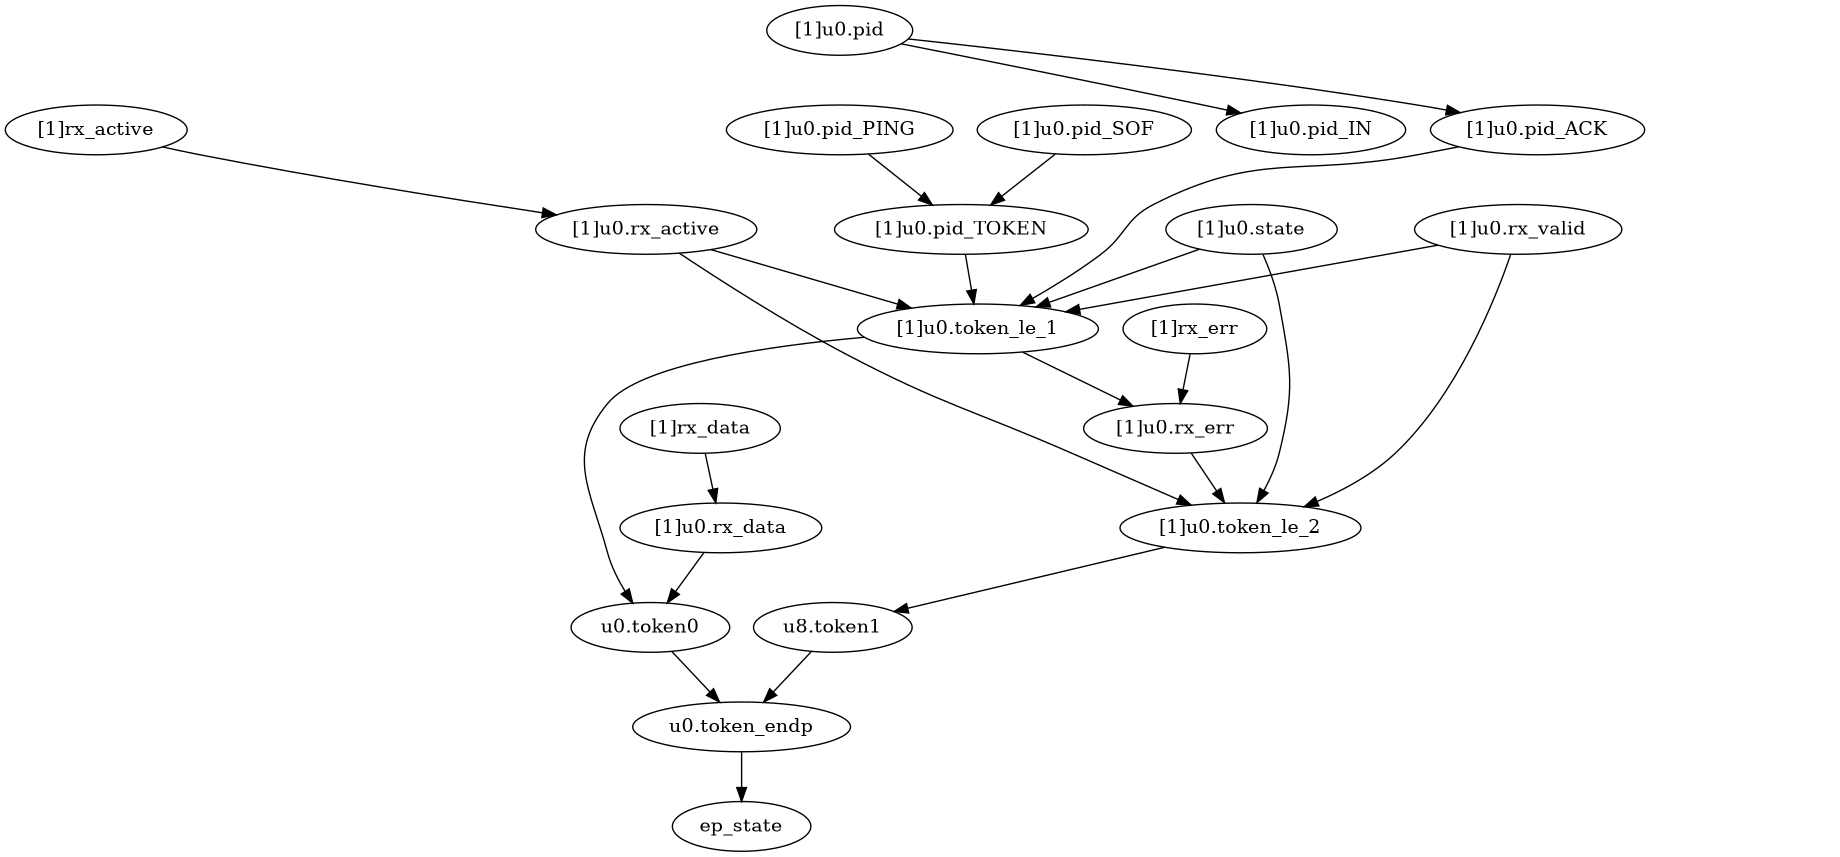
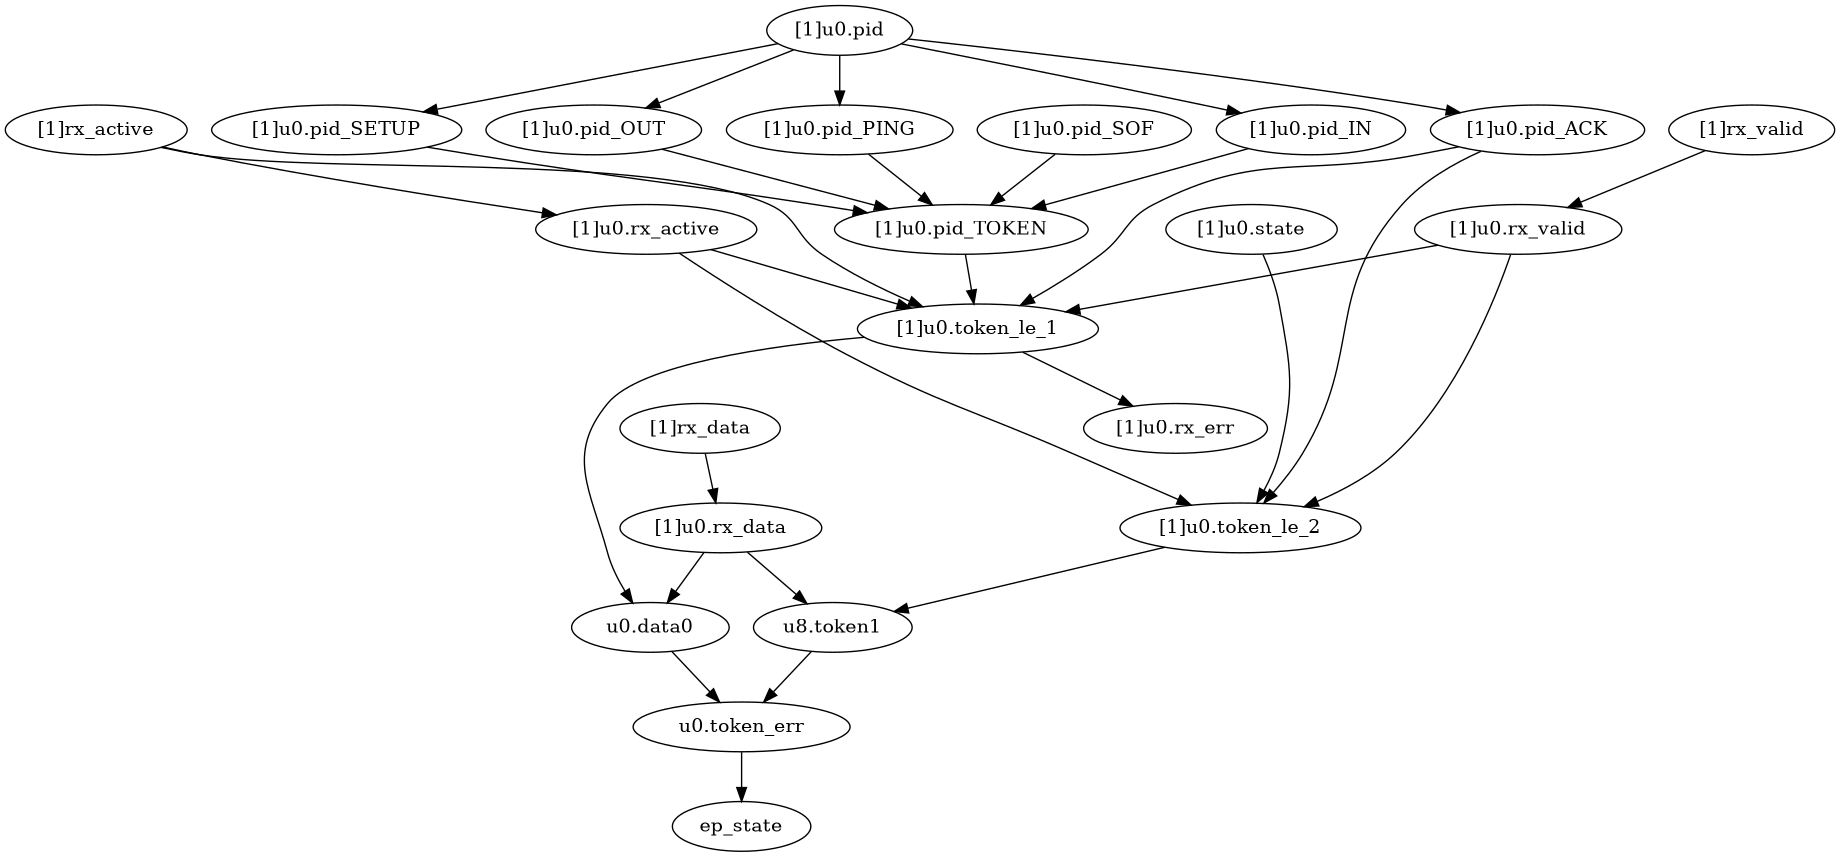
edge "[1]u0.pid" -> "[1]u0.pid_PING": added
node "[1]u0.pid_SETUP": added
node "[1]u0.pid_OUT": added
node "[1]rx_valid": added
edge "[1]u0.pid_IN" -> "[1]u0.pid_TOKEN": added
edge "[1]u0.state" -> "[1]u0.token_le_1": now "[1]rx_active" -> "[1]u0.token_le_1"
node "[1]rx_err": removed
edge "[1]u0.rx_err" -> "[1]u0.token_le_2": now "[1]u0.pid_ACK" -> "[1]u0.token_le_2"
edge "[1]u0.rx_data" -> "u8.token1": added
node "u0.token0": label "u0.token0" -> "u0.data0"
node "u0.token_endp": label "u0.token_endp" -> "u0.token_err"
